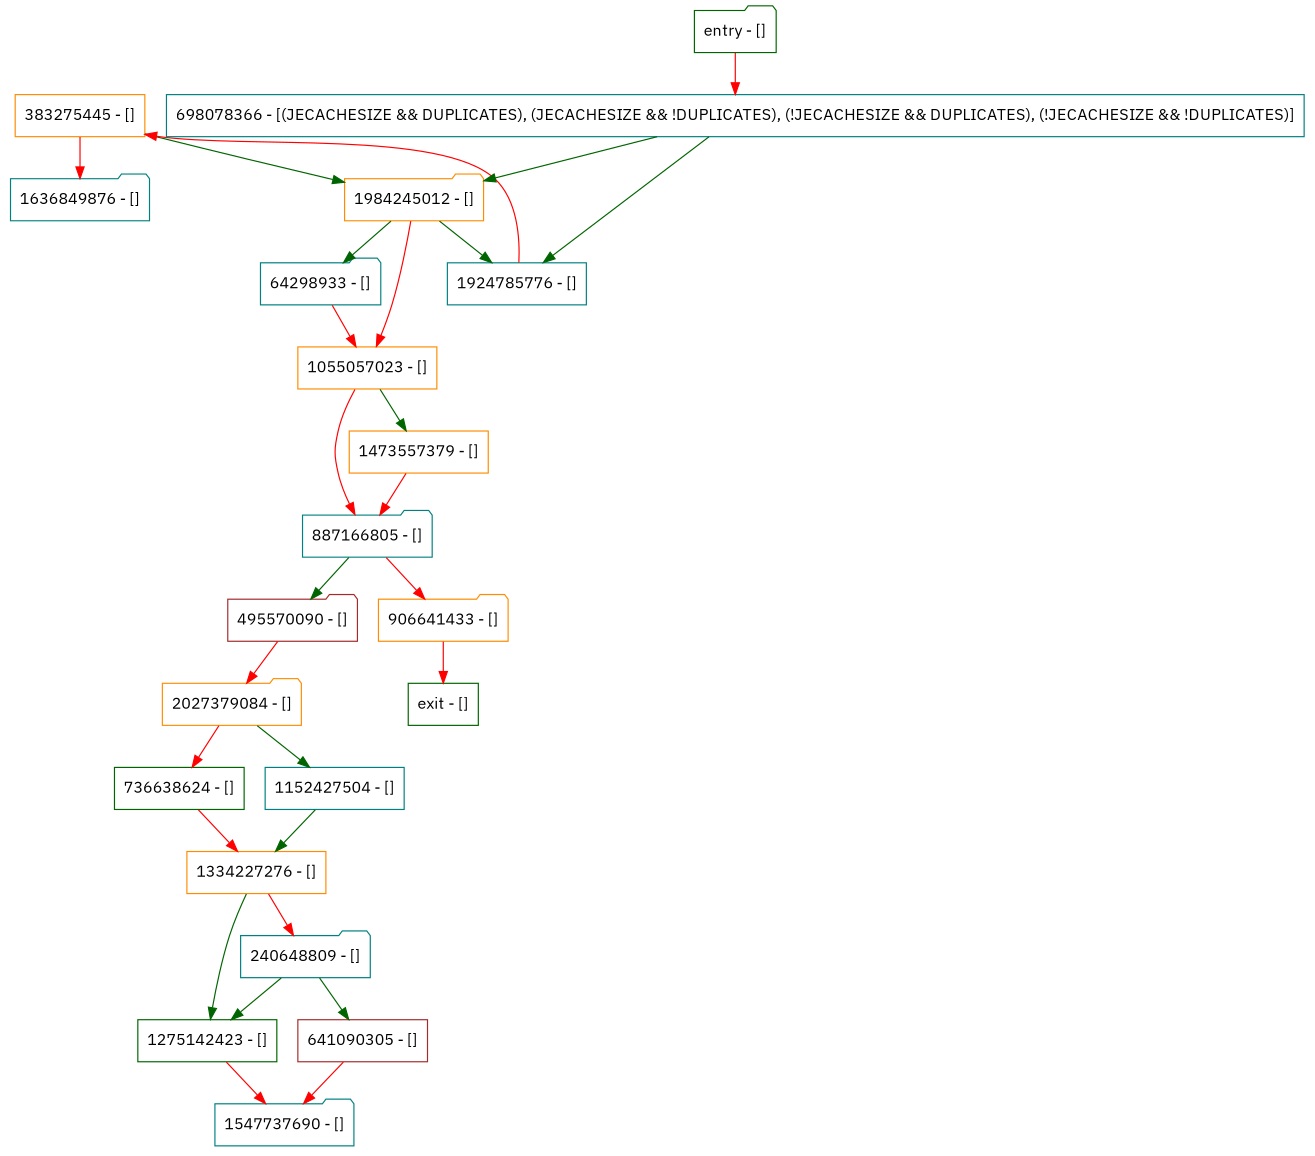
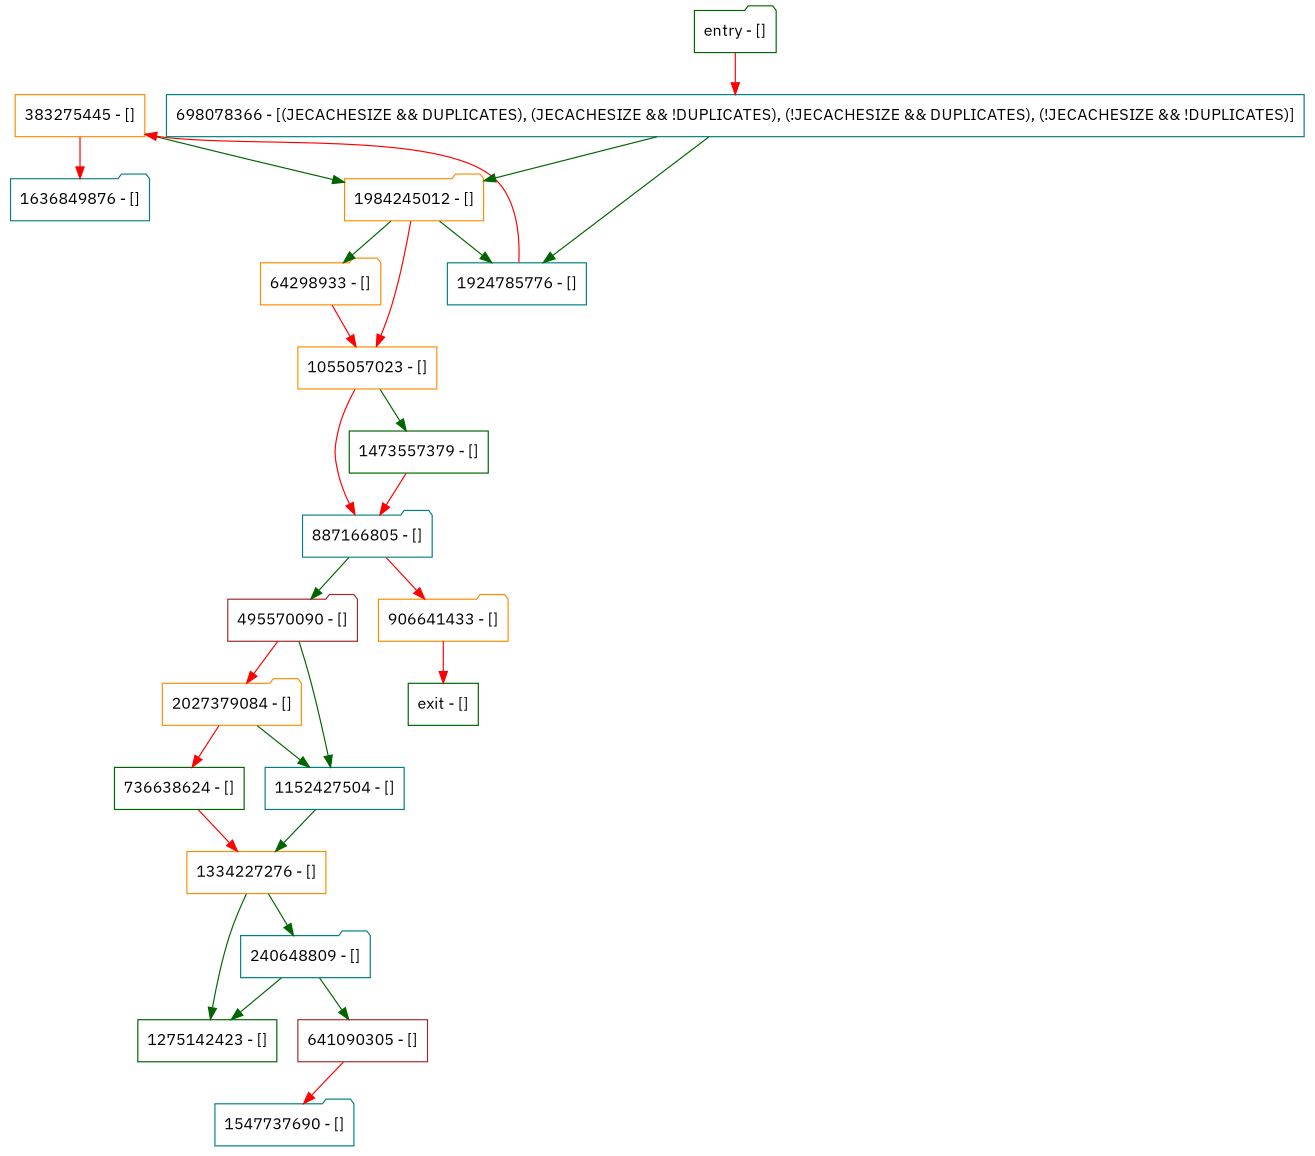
node "64298933 - []": color teal -> darkorange
node "1473557379 - []": color darkorange -> darkgreen
edge "495570090 - []" -> "1152427504 - []": added
edge "1334227276 - []" -> "240648809 - []": color red -> darkgreen
edge "1275142423 - []" -> "1547737690 - []": removed
